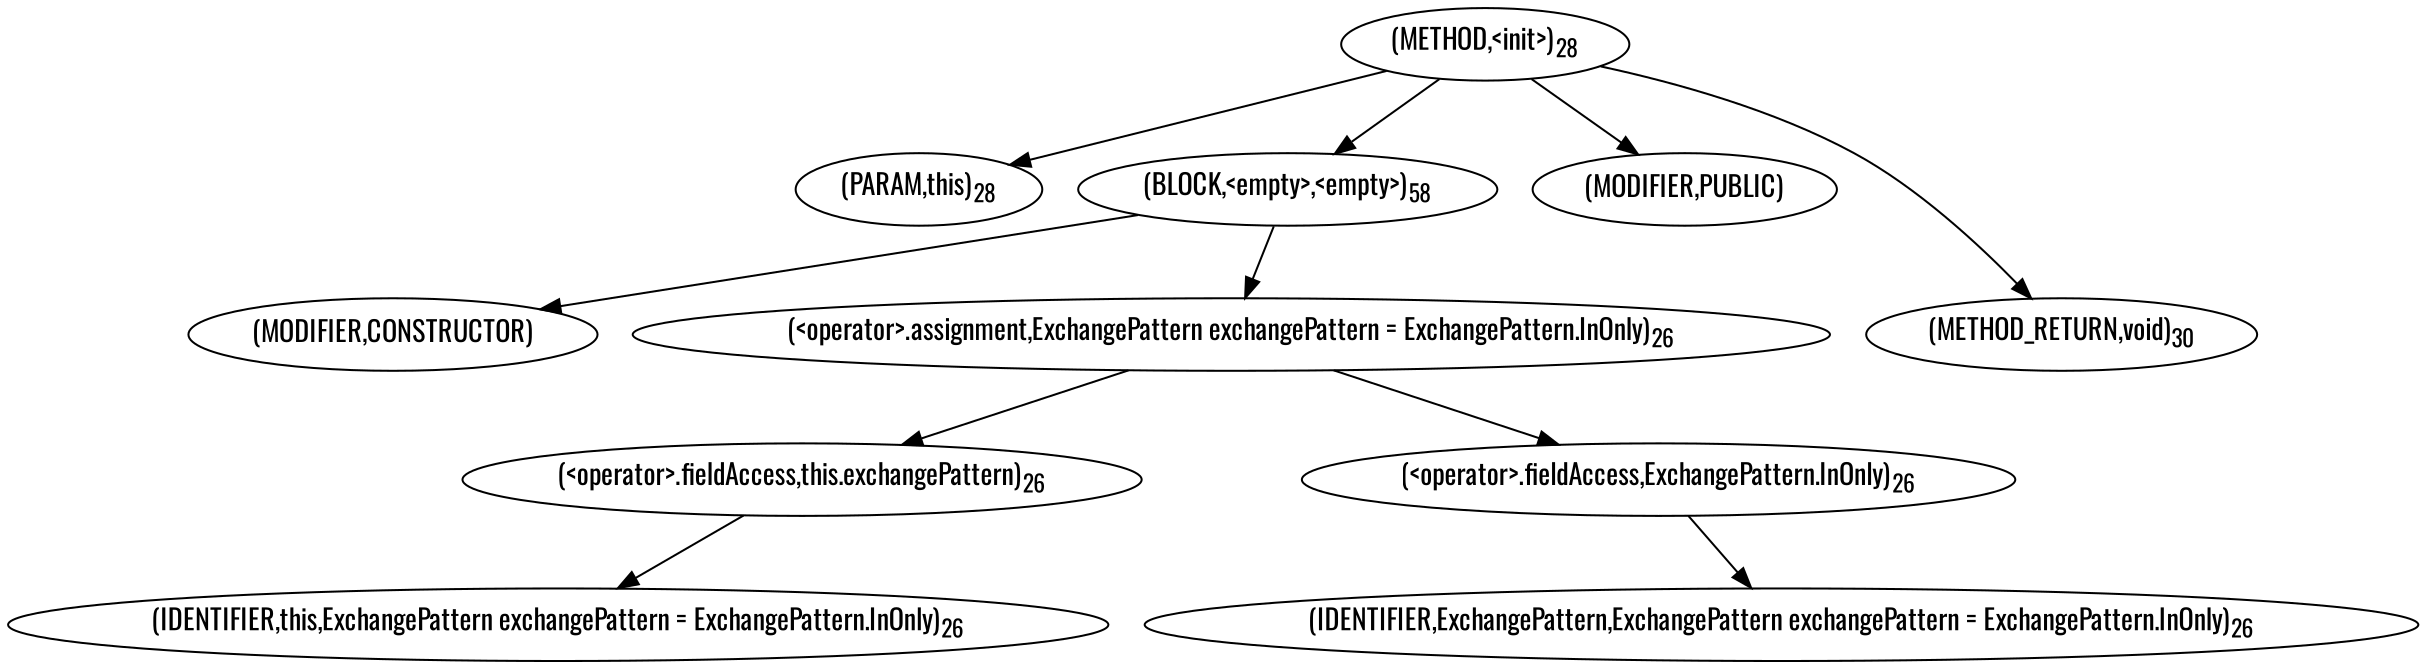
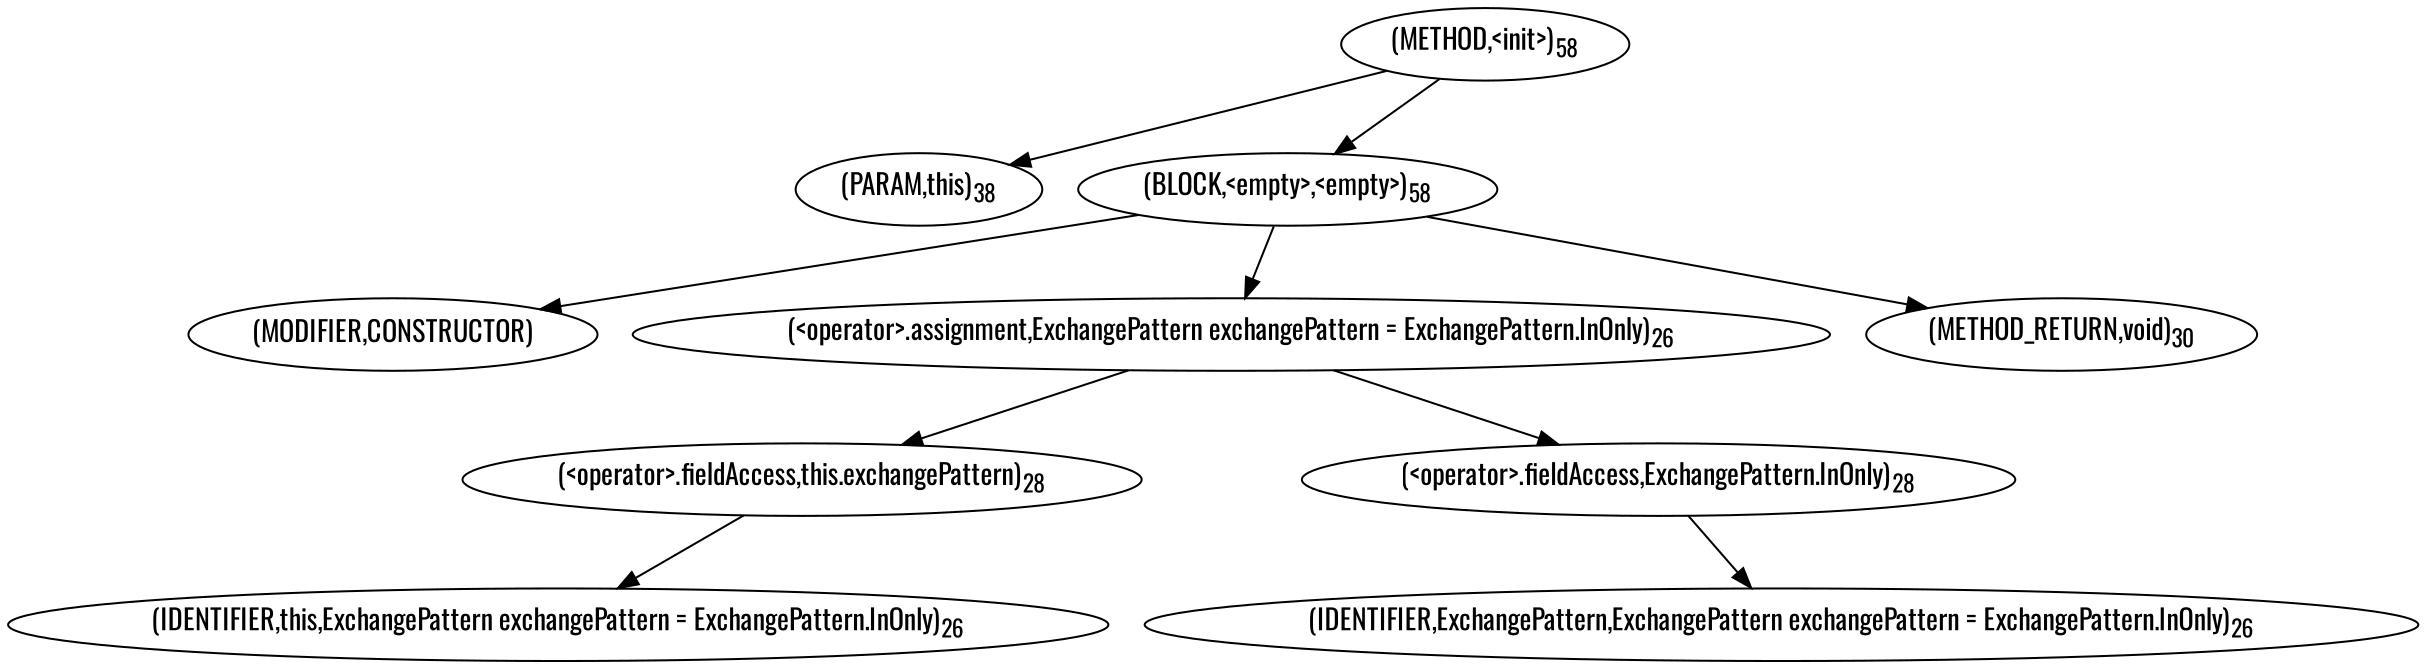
node "(METHOD,<init>)": text "28" -> "58"
edge "(METHOD,<init>)" -> "(METHOD_RETURN,void)": now "(BLOCK,<empty>,<empty>)" -> "(METHOD_RETURN,void)"
node "(PARAM,this)": text "28" -> "38"
node "(MODIFIER,PUBLIC)": removed
node "(<operator>.fieldAccess,this.exchangePattern)": text "26" -> "28"
node "(<operator>.fieldAccess,ExchangePattern.InOnly)": text "26" -> "28"
